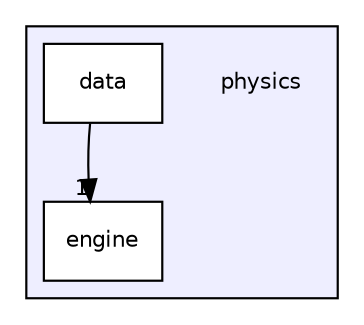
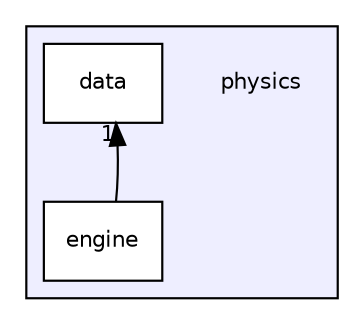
edge "data" -> "engine": reversed
